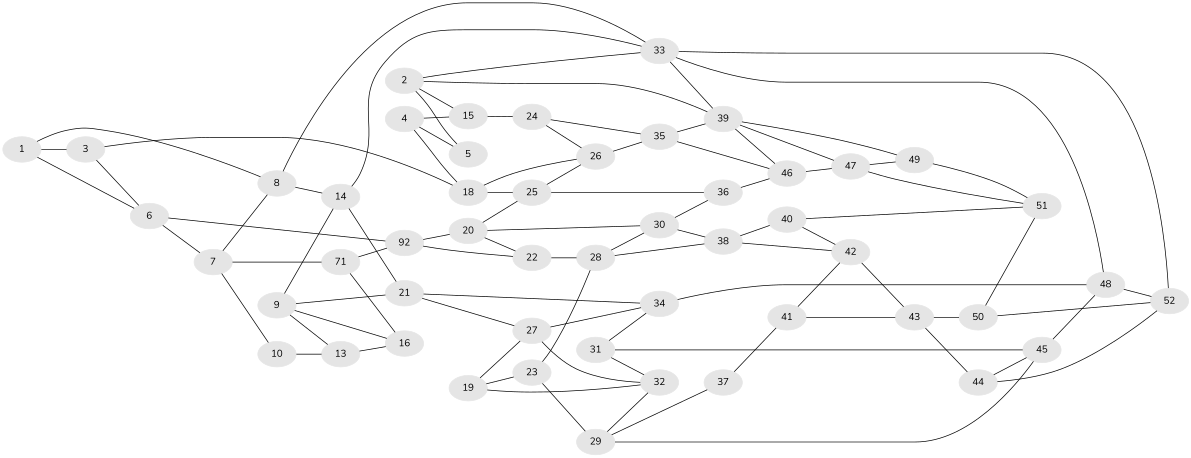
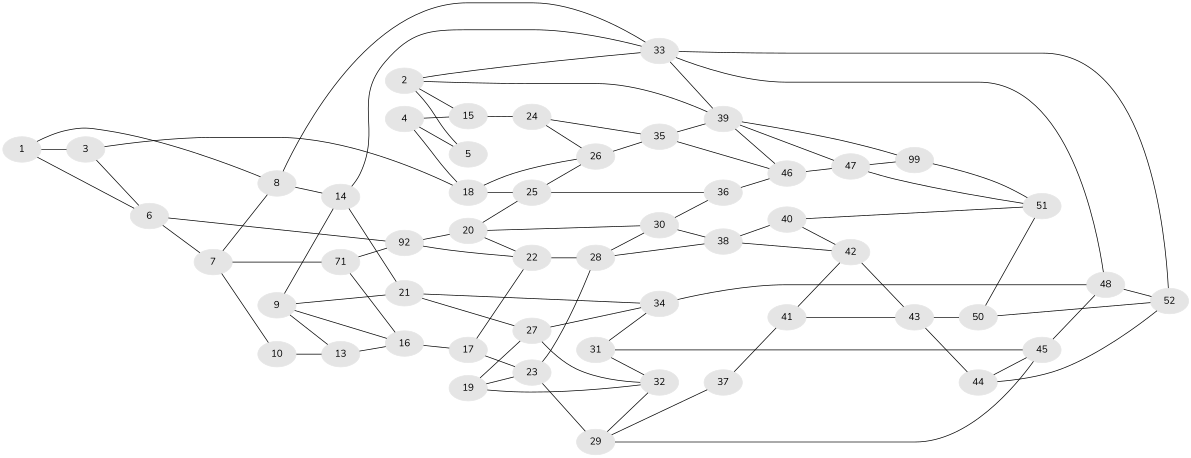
node "49": label "49" -> "99"
node "17": added
